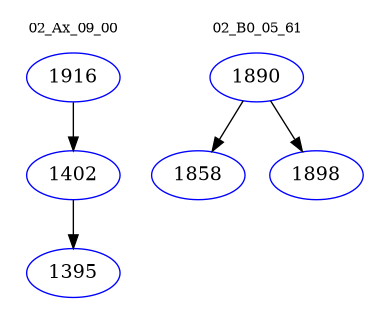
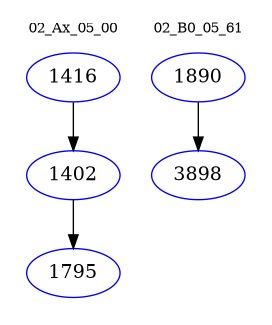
cluster "02_Ax_09_00": label "02_Ax_09_00" -> "02_Ax_05_00"
node "1916": label "1916" -> "1416"
node "1858": removed
node "1898": label "1898" -> "3898"
node "1395": label "1395" -> "1795"
